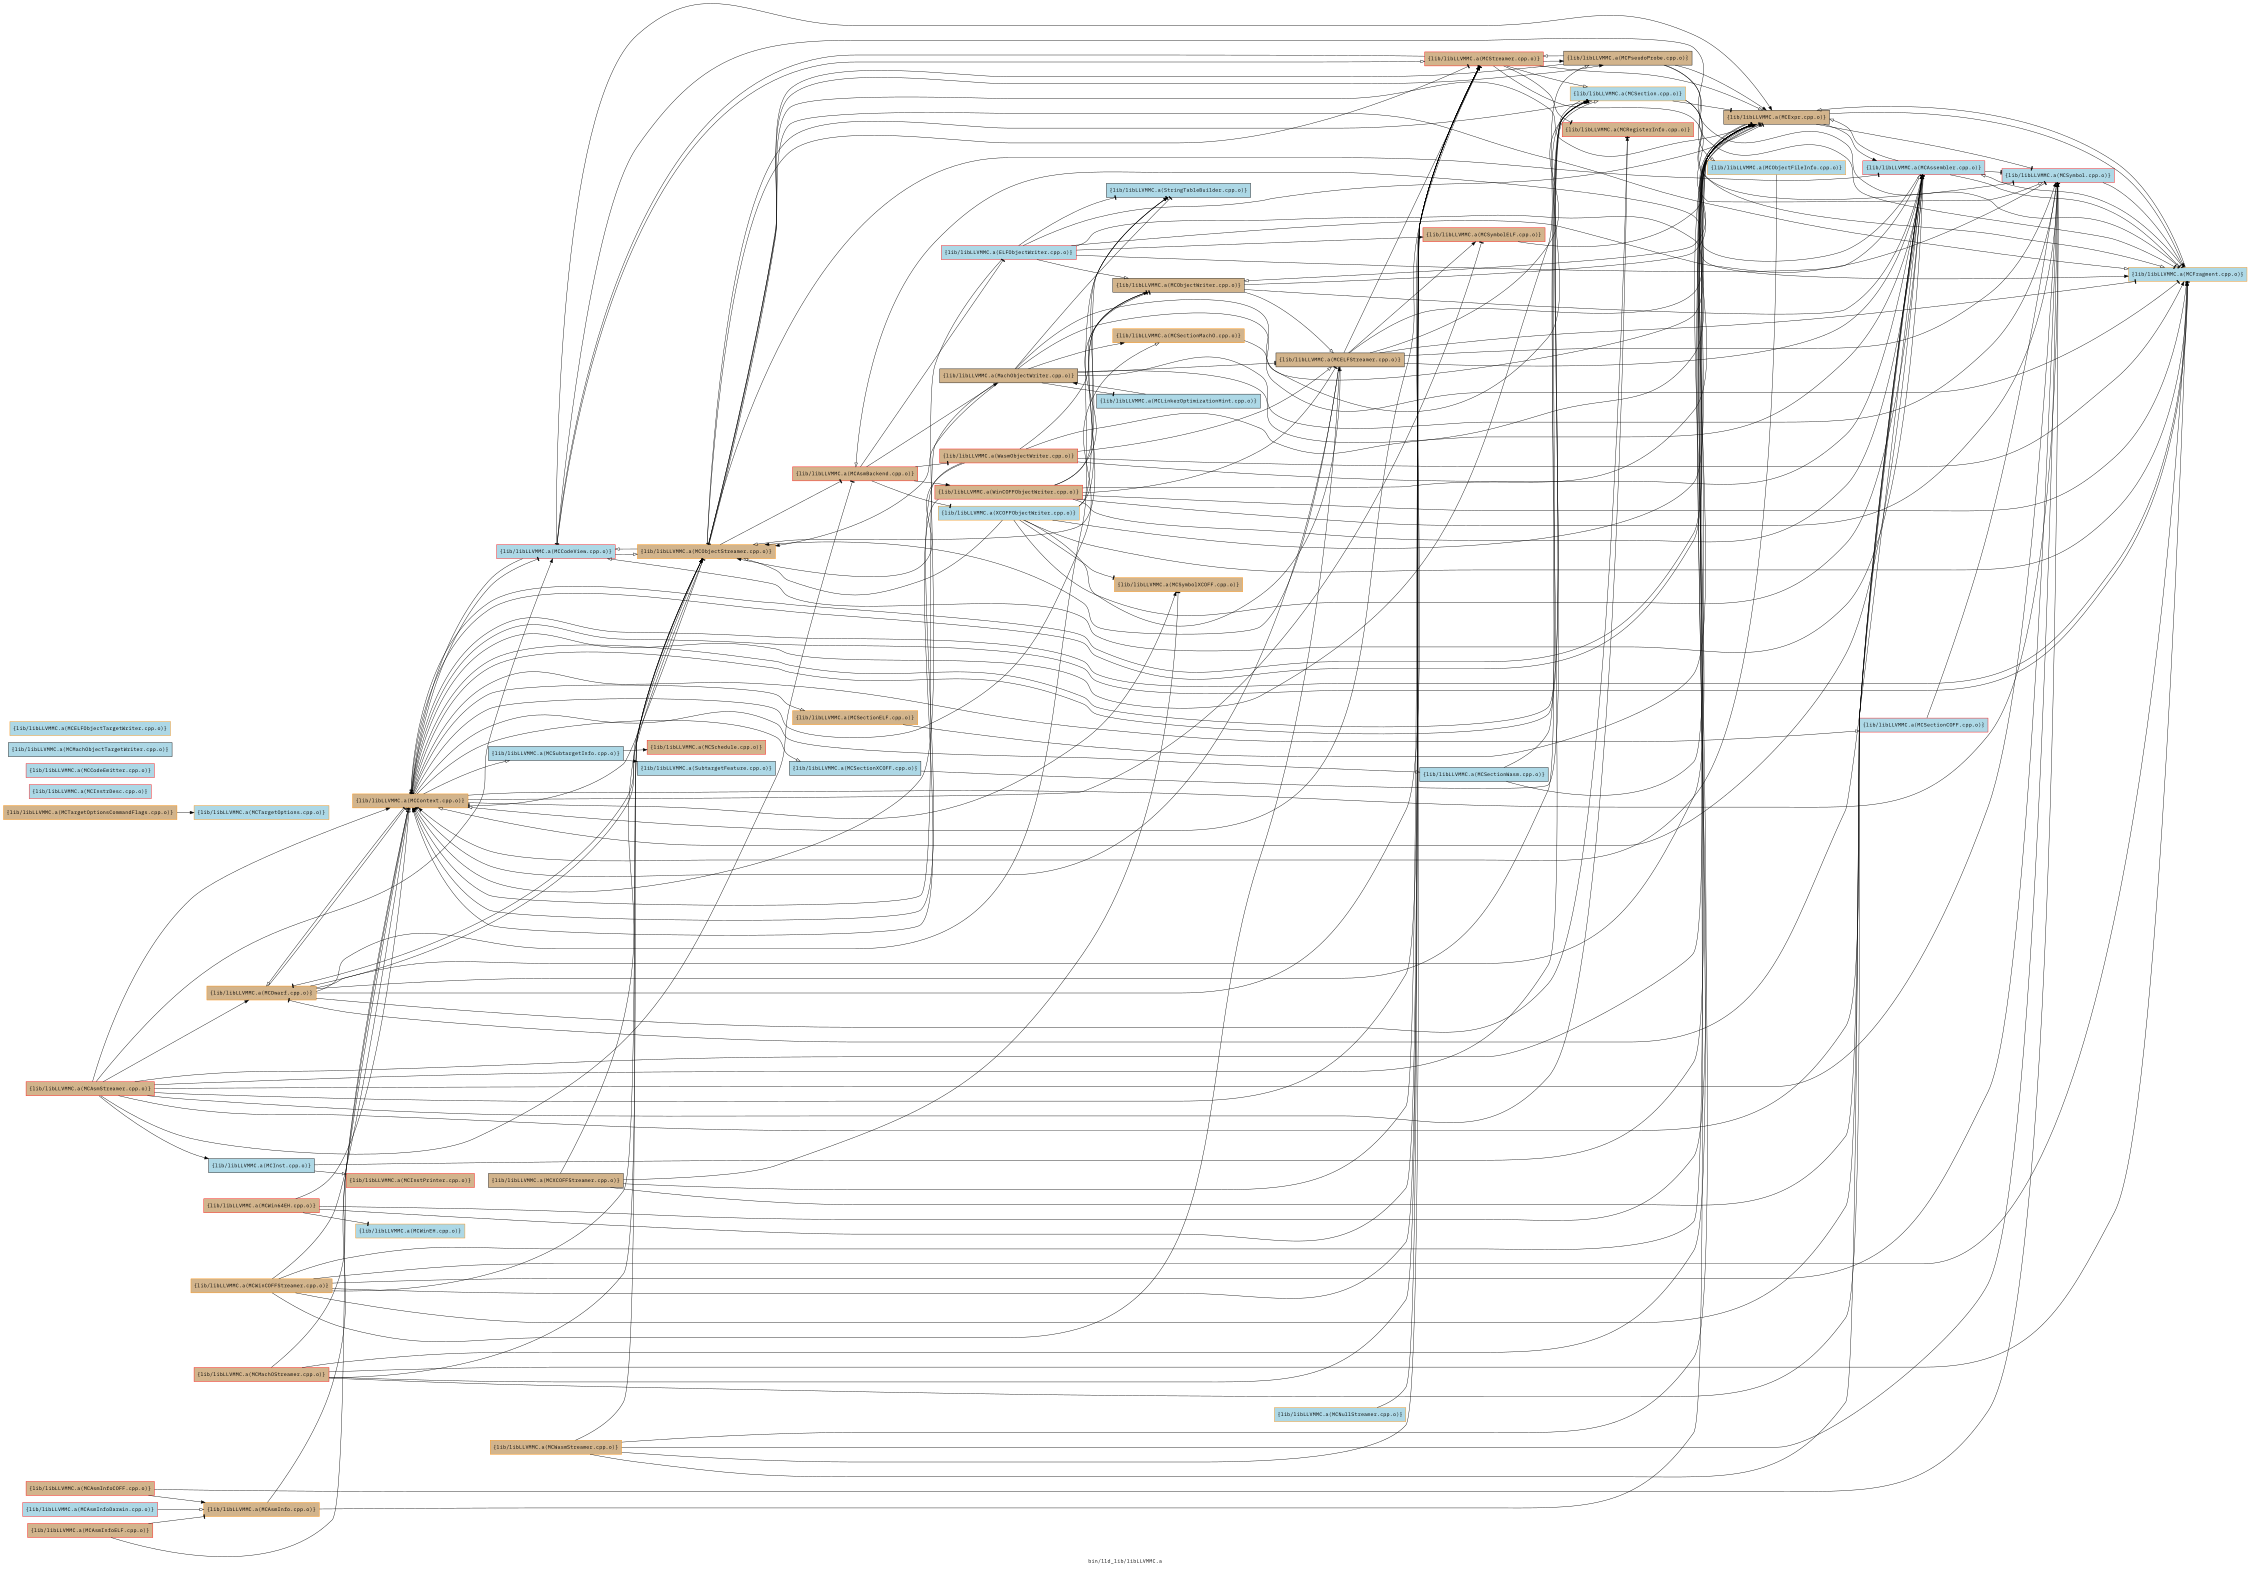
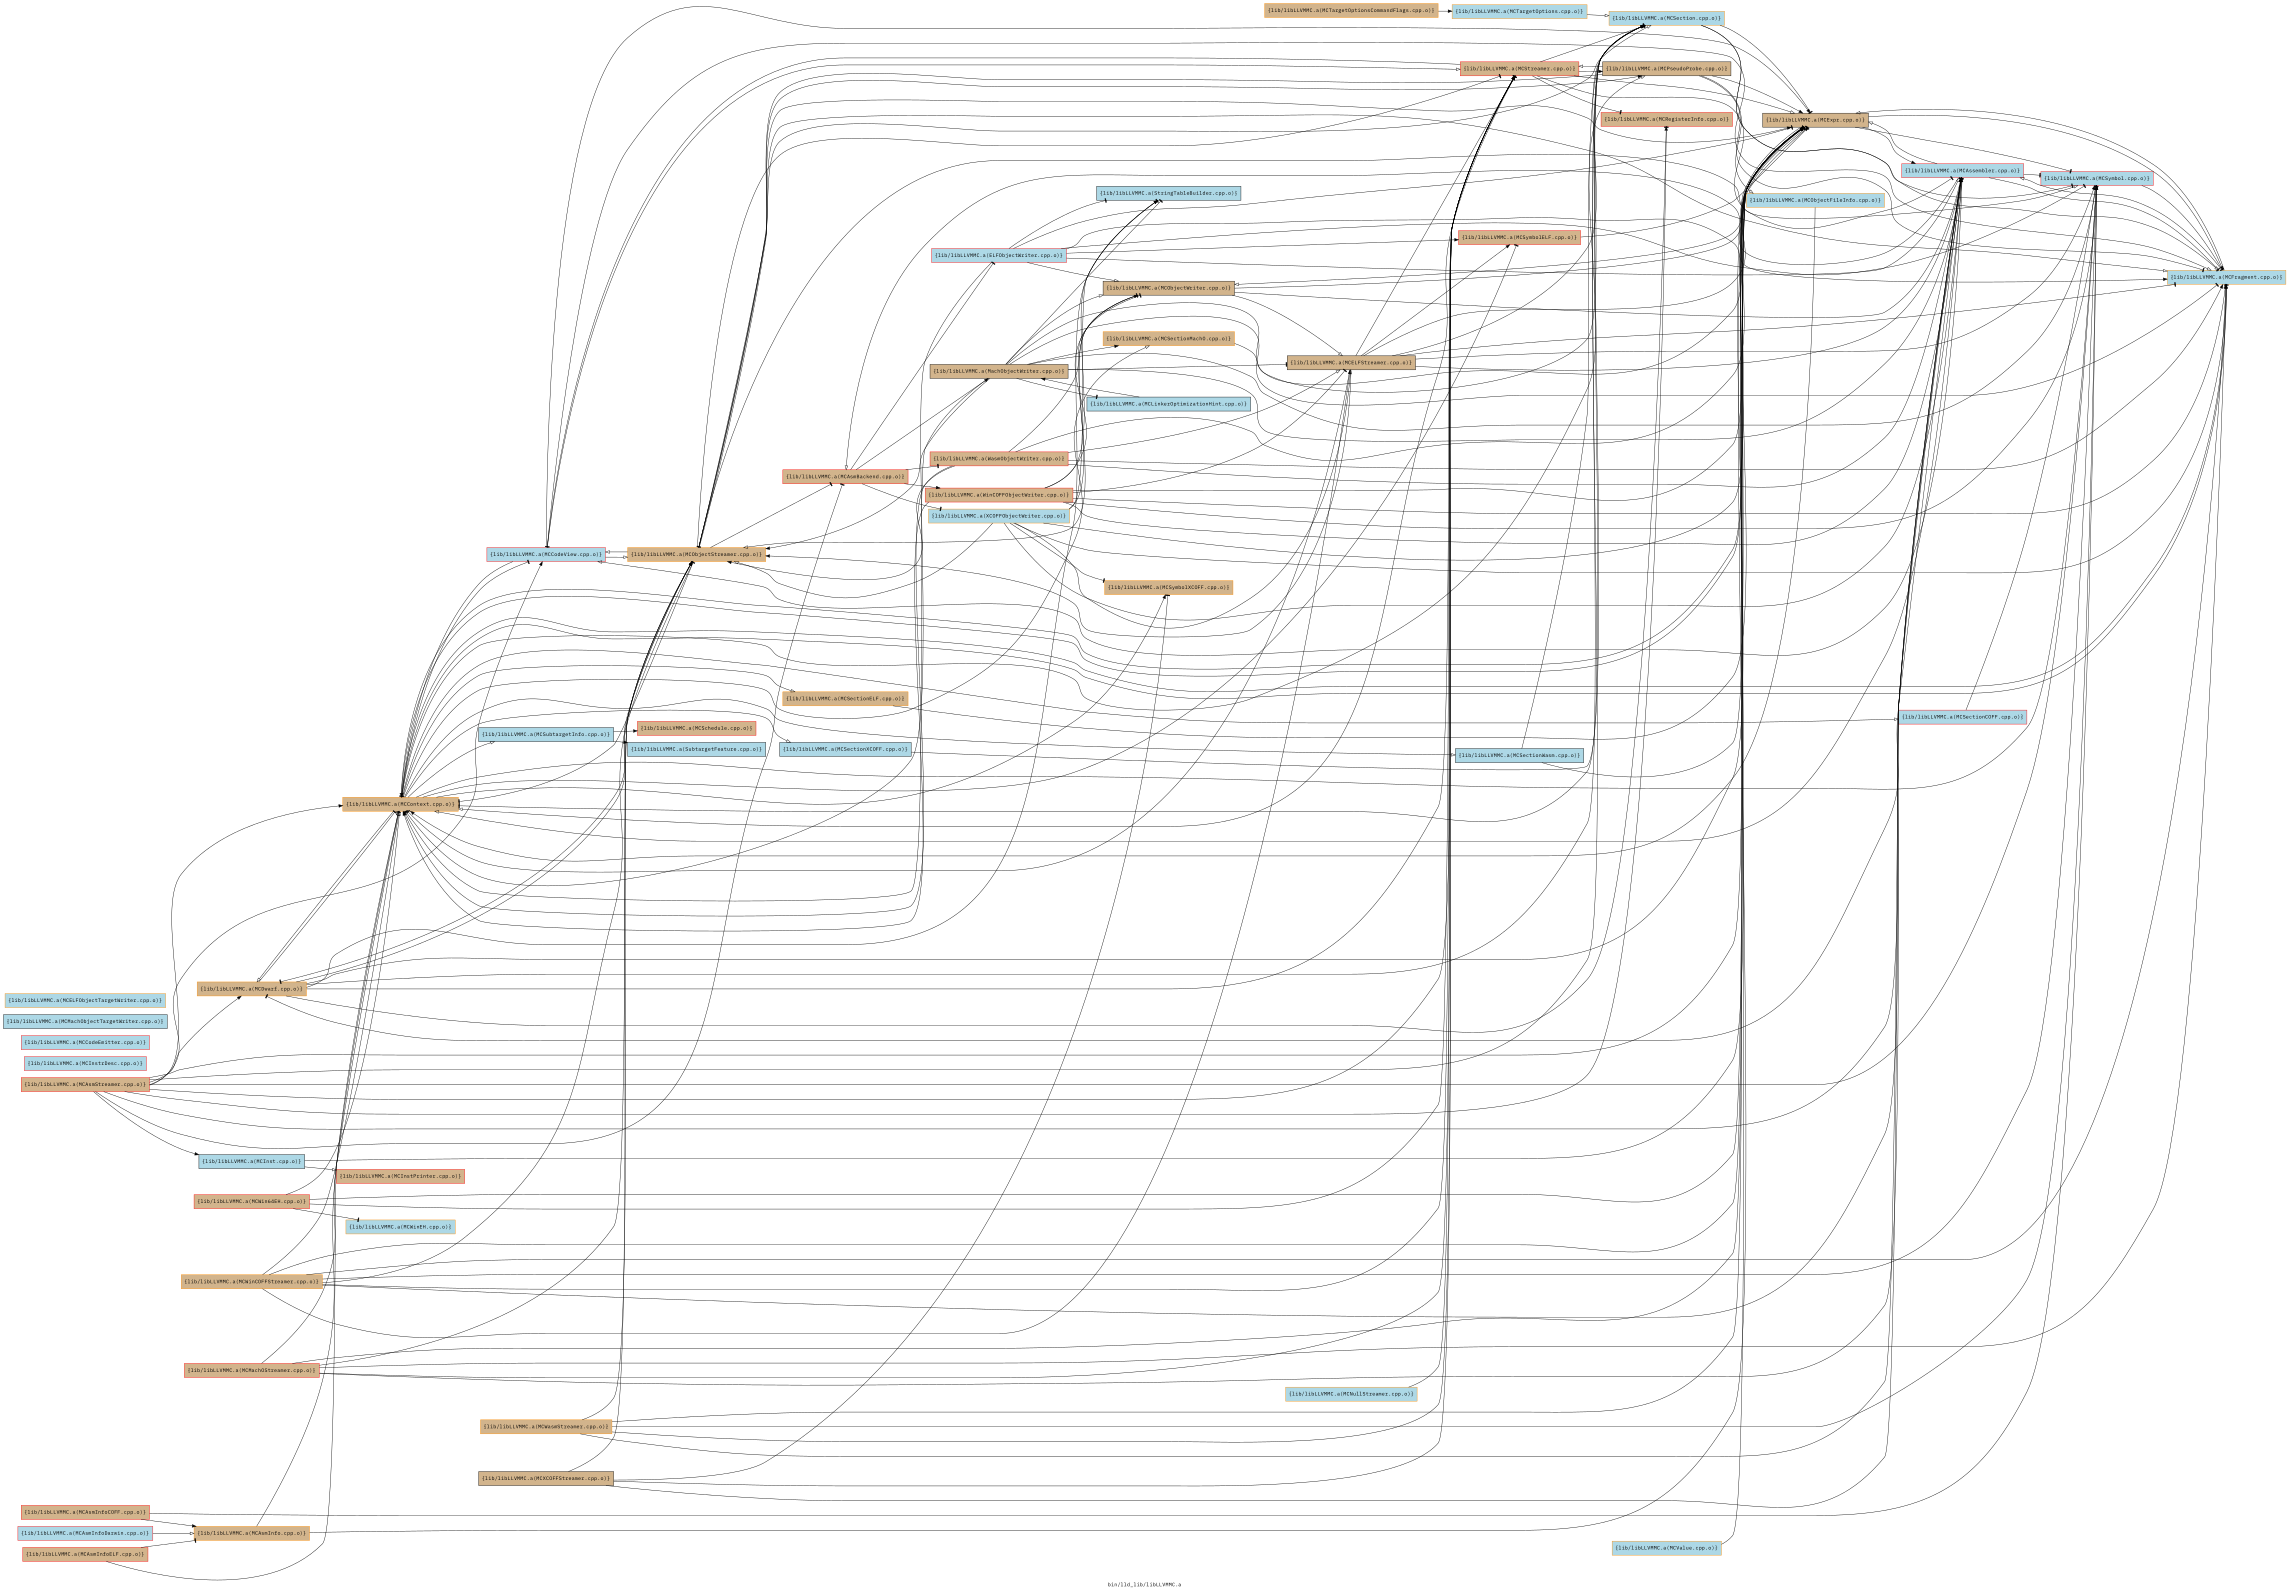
edge "{lib/libLLVMMC.a(MachObjectWriter.cpp.o)}" -> "{lib/libLLVMMC.a(MCObjectWriter.cpp.o)}": added
edge "{lib/libLLVMMC.a(MCContext.cpp.o)}" -> "{lib/libLLVMMC.a(MCSection.cpp.o)}": now "{lib/libLLVMMC.a(MCTargetOptions.cpp.o)}" -> "{lib/libLLVMMC.a(MCSection.cpp.o)}"
node "{lib/libLLVMMC.a(MCValue.cpp.o)}": added
